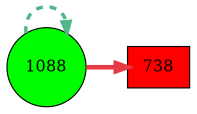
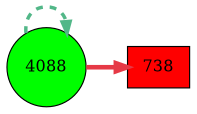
node "1088": label "1088" -> "4088"
